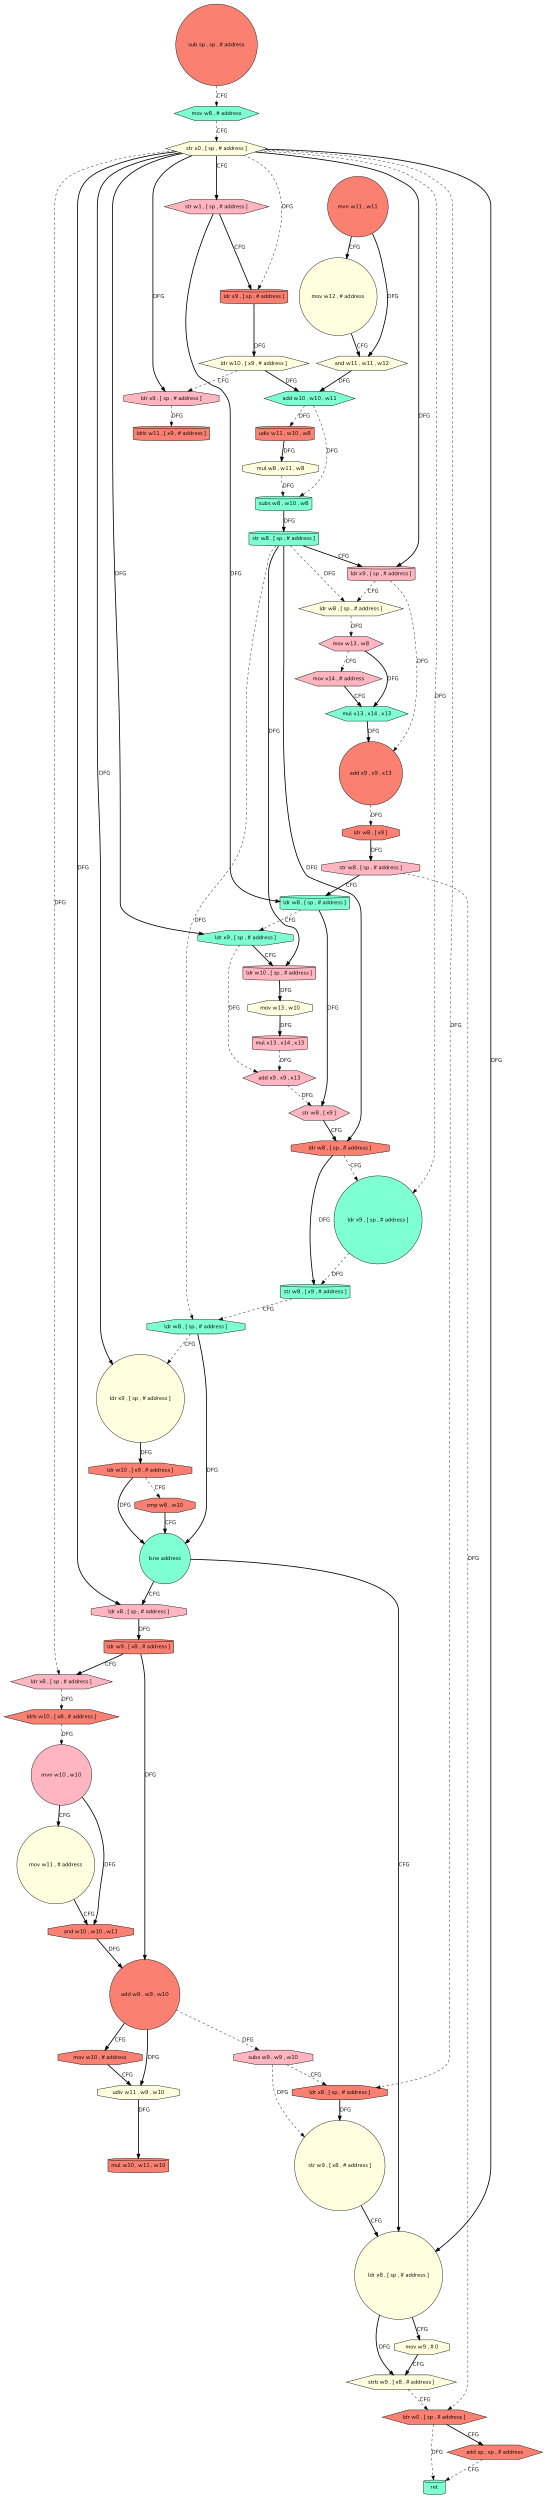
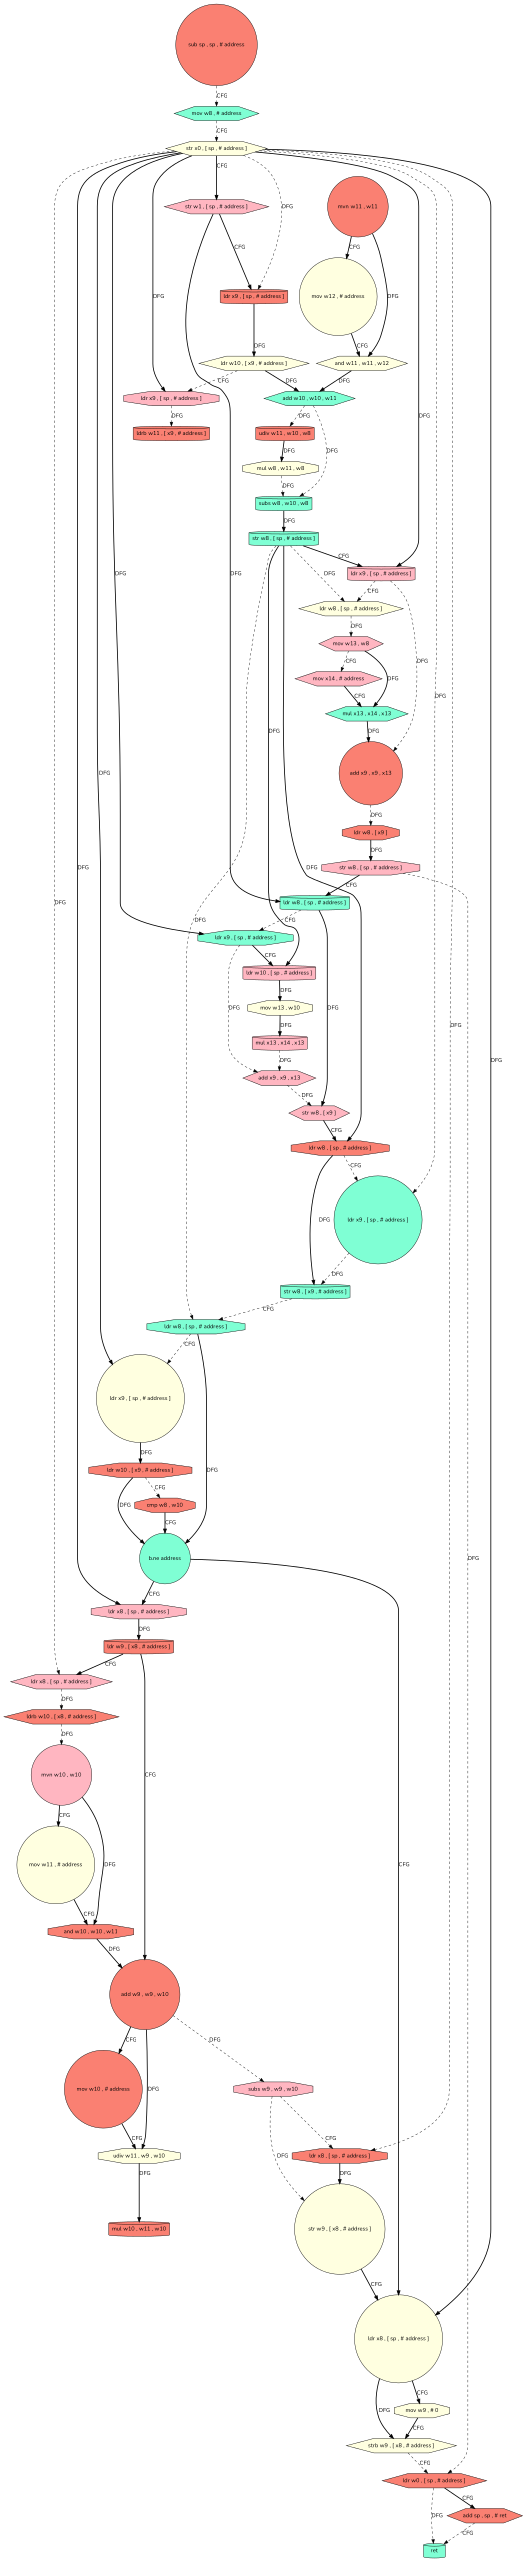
edge "ldr w9 , [ x8 , # address ]" -> "add w9 , w9 , w10": label "DFG" -> "CFG"
node "mov w10 , # address": shape octagon -> circle
node "add sp , sp , # address": label "add sp , sp , # address" -> "add sp , sp , # ret"
